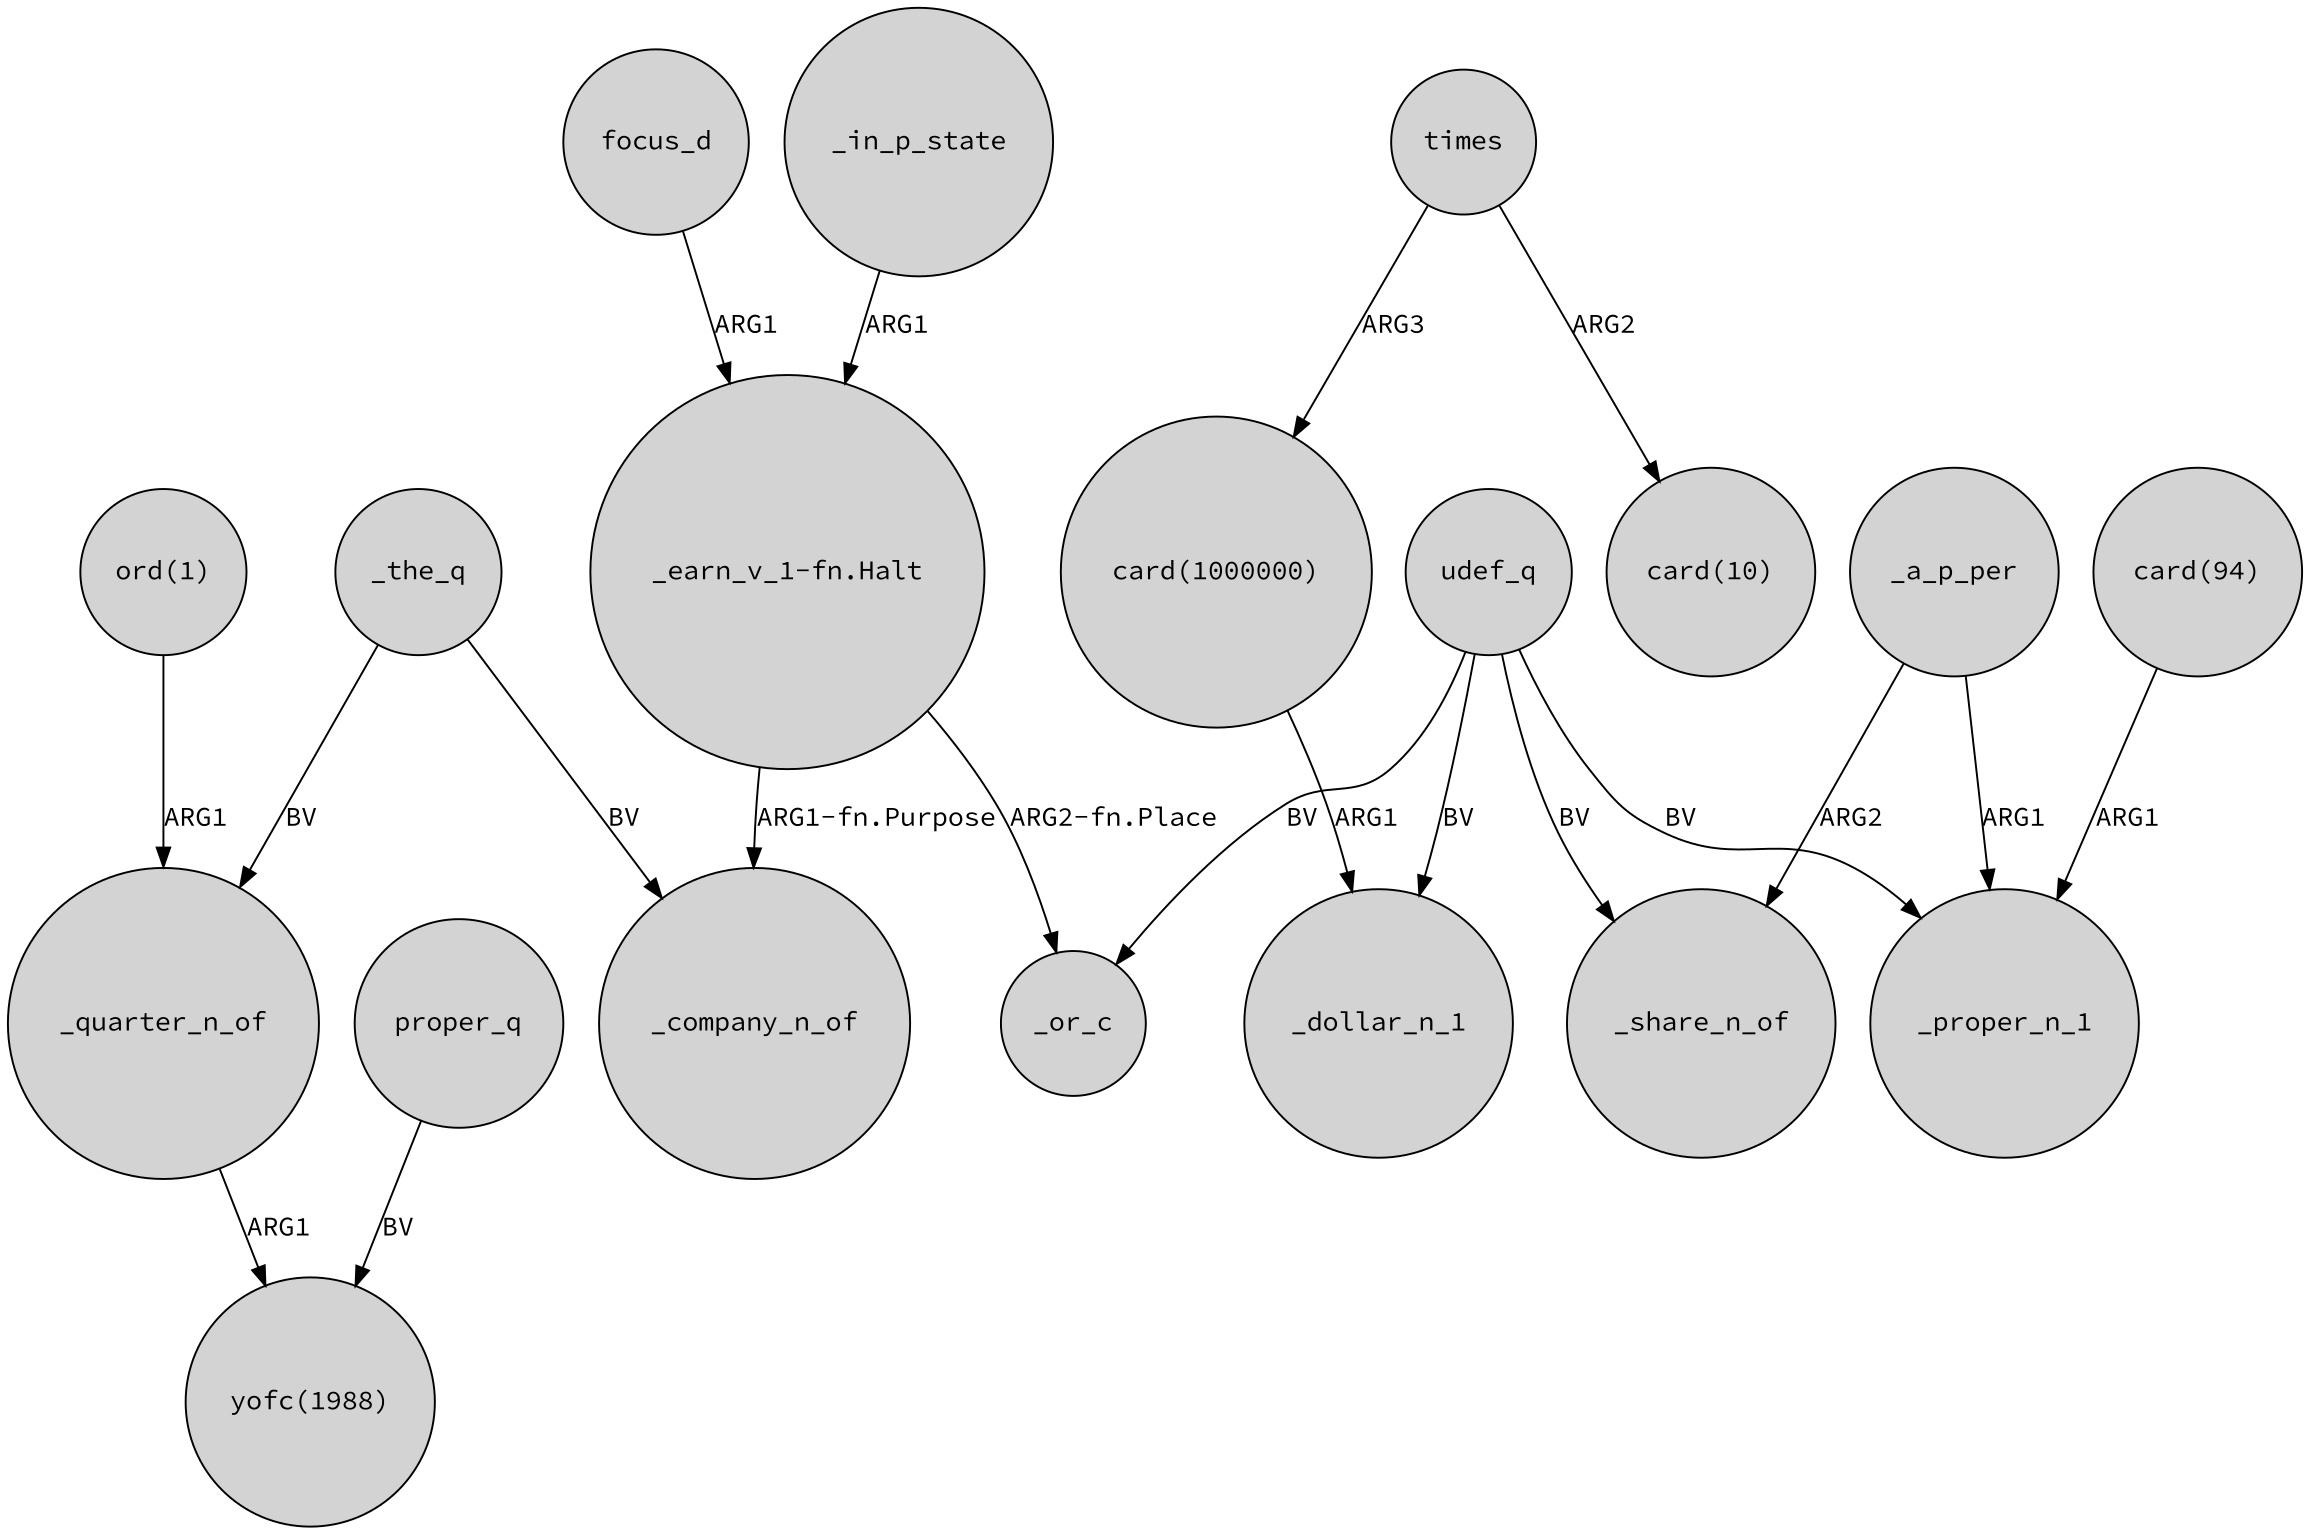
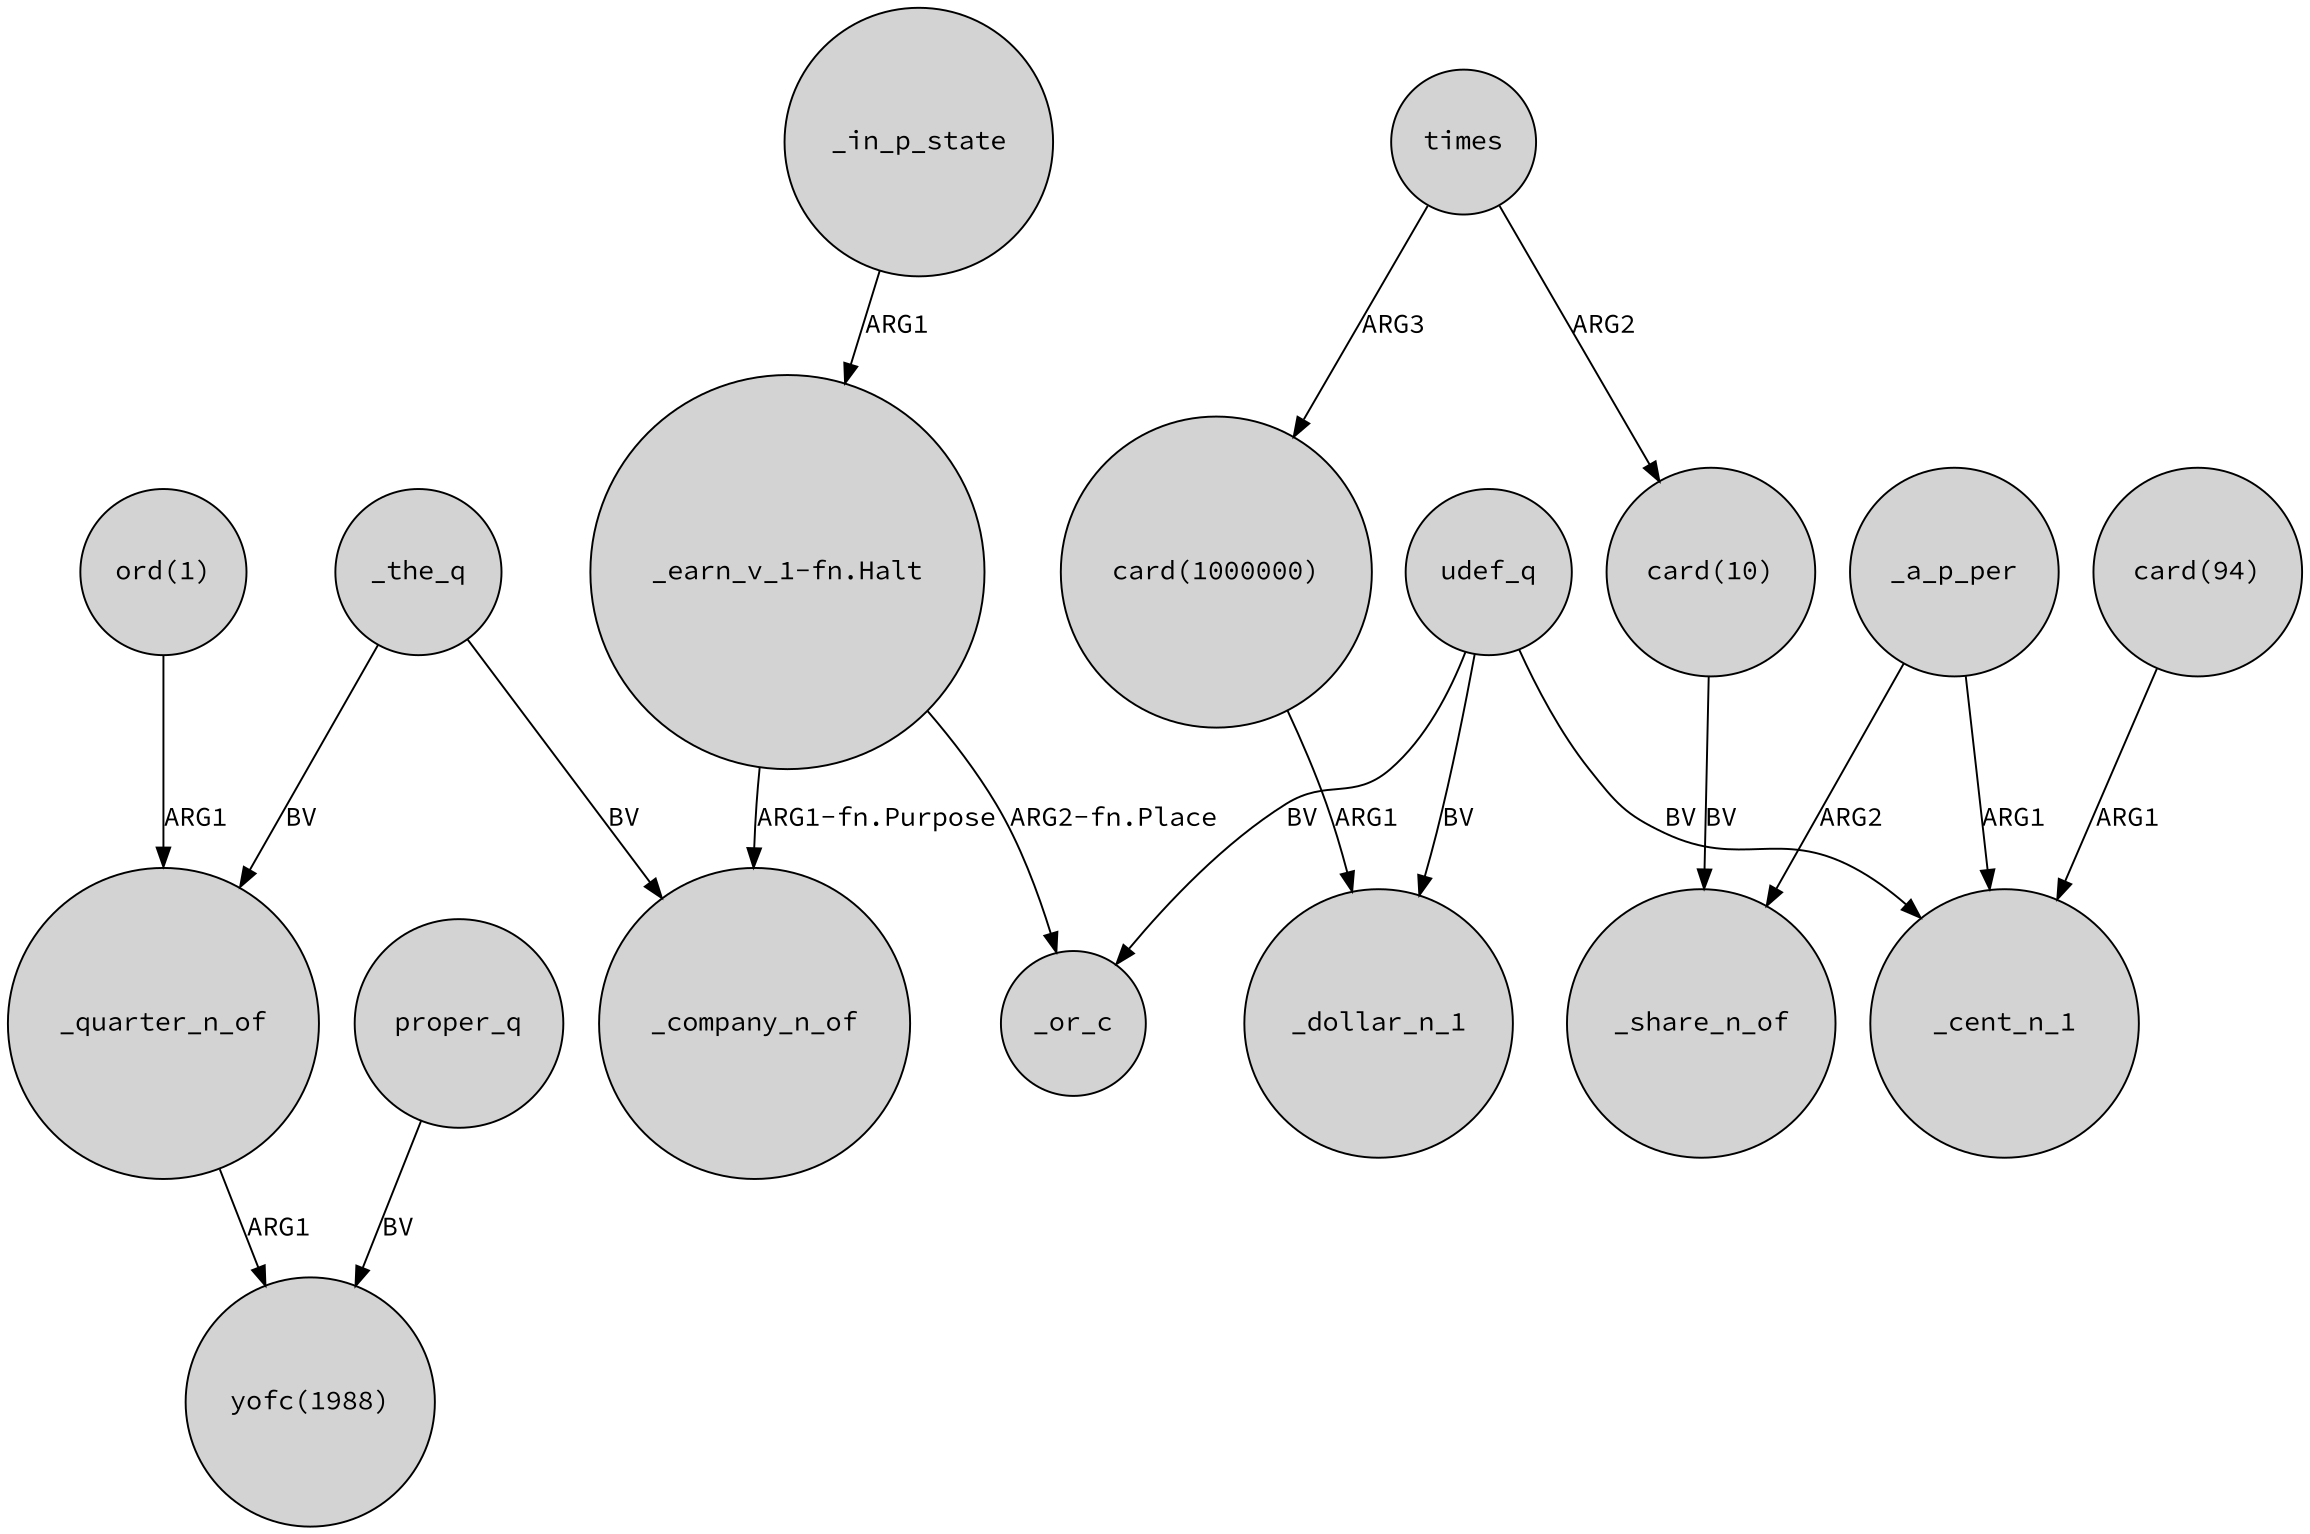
node "focus_d": removed
edge "udef_q" -> "_share_n_of": now "card(10)" -> "_share_n_of"
node "_proper_n_1": label "_proper_n_1" -> "_cent_n_1"
